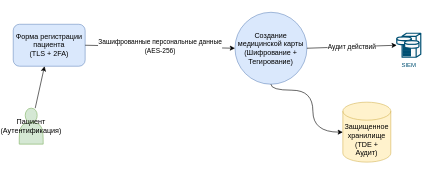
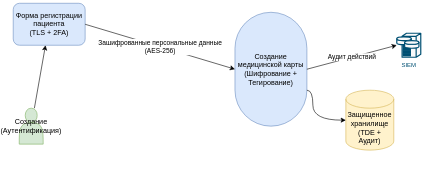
node "Форма регистрации пациента (TLS + 2FA)": moved (49, 45) -> (49, 24)
node "Создание медицинской карты (Шифрование + Тегирование)": size 72x72 -> 72x114
node "Пациент (Аутентификация)": label "Пациент (Аутентификация)" -> "Создание (Аутентификация)"
node "Защищенное хранилище (TDE + Аудит)": moved (367, 132) -> (370, 120)
